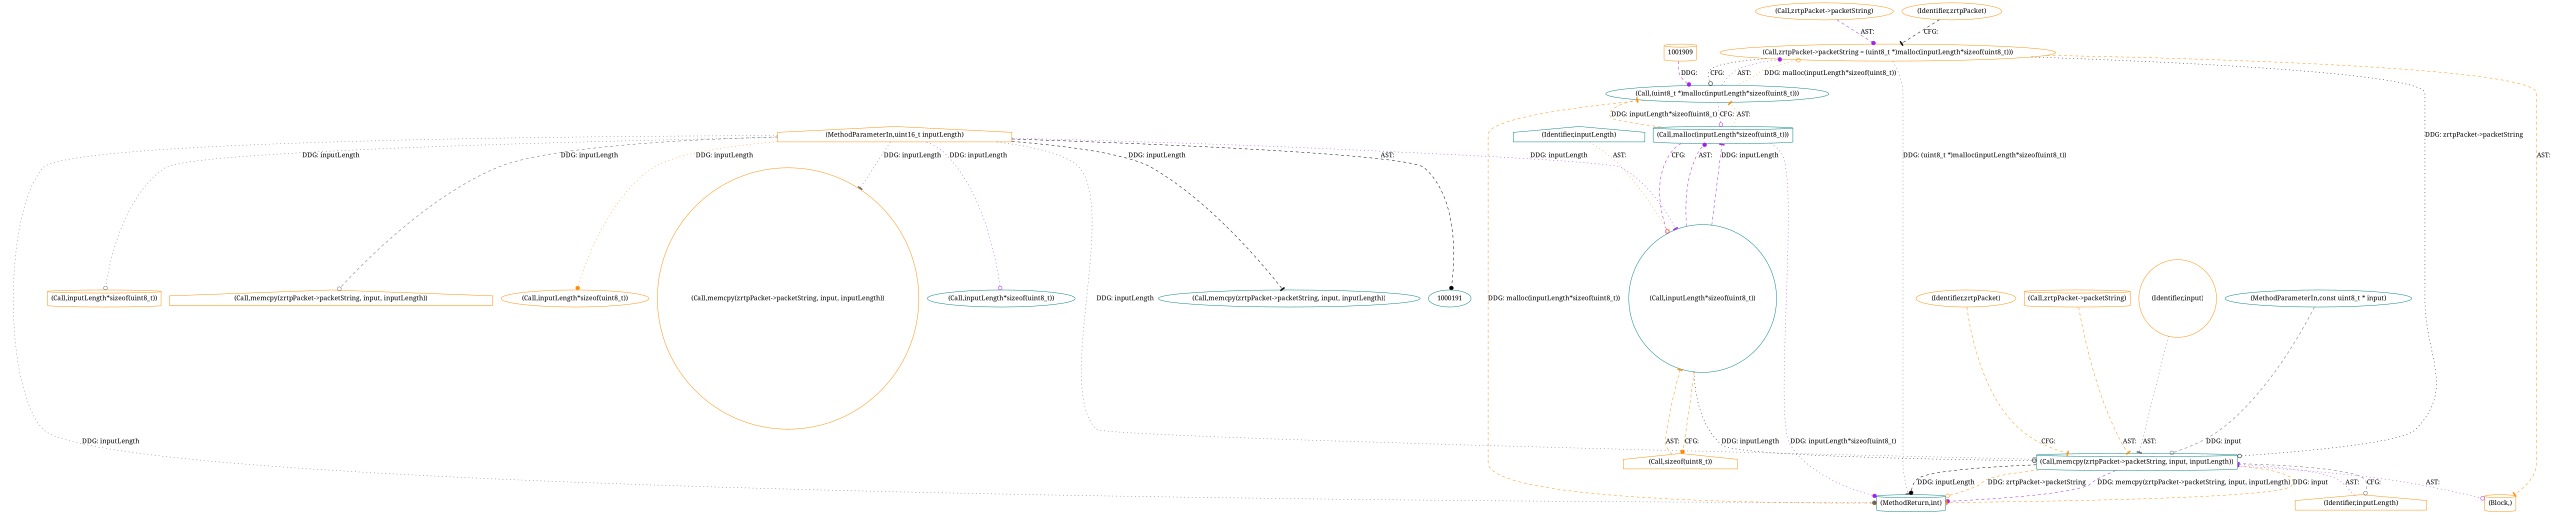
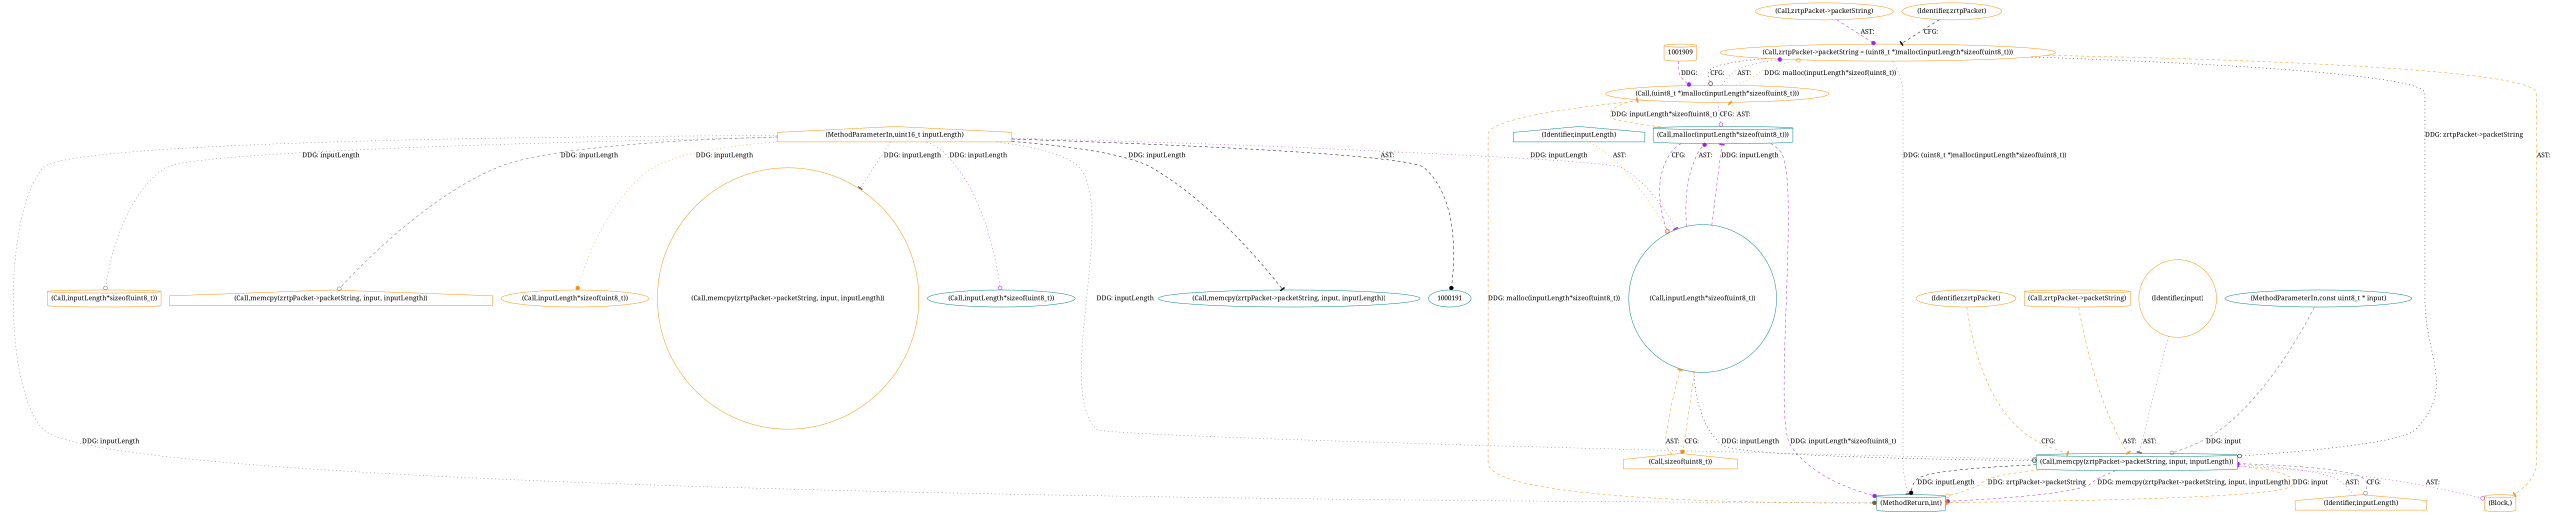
node "(Call,(uint8_t *)malloc(inputLength*sizeof(uint8_t)))": color teal -> darkorange
edge "(Call,malloc(inputLength*sizeof(uint8_t)))" -> "(MethodReturn,int)": style dotted -> dashed
